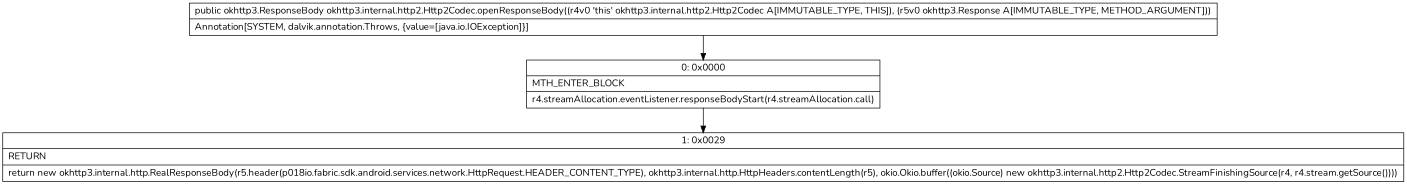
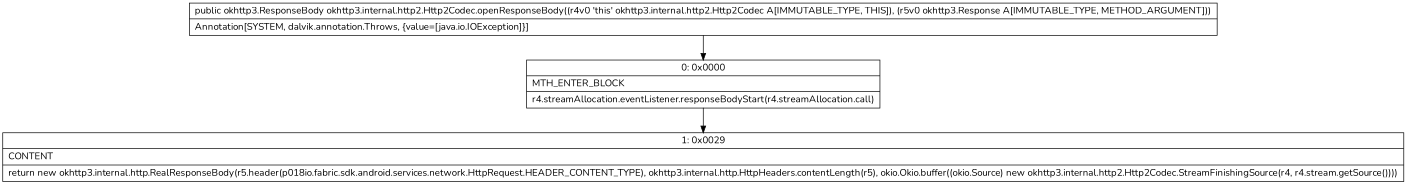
node "1: 0x0029": text "RETURN" -> "CONTENT"
